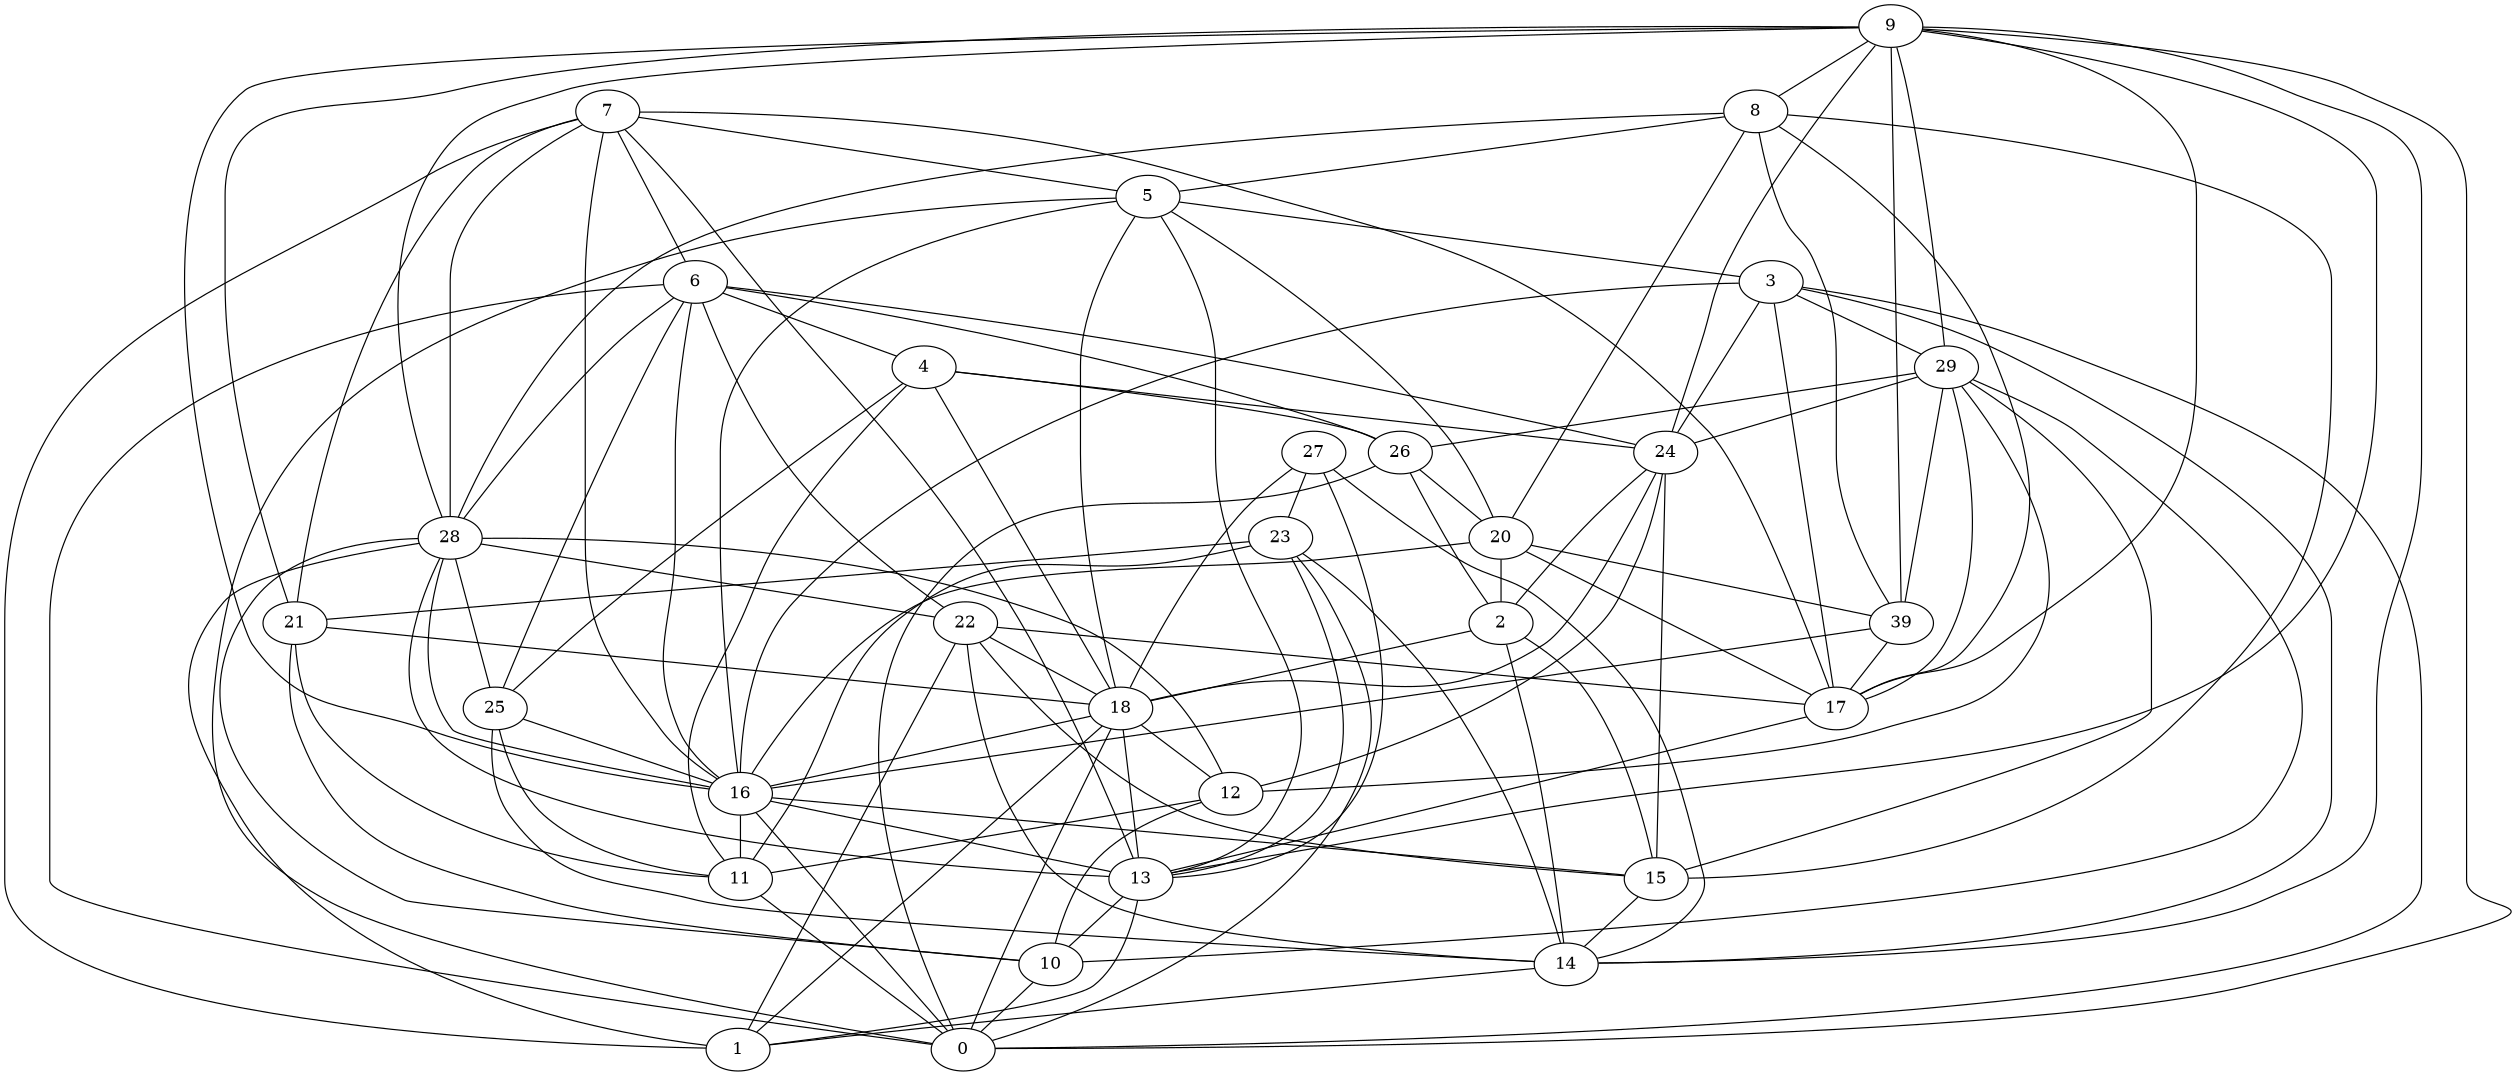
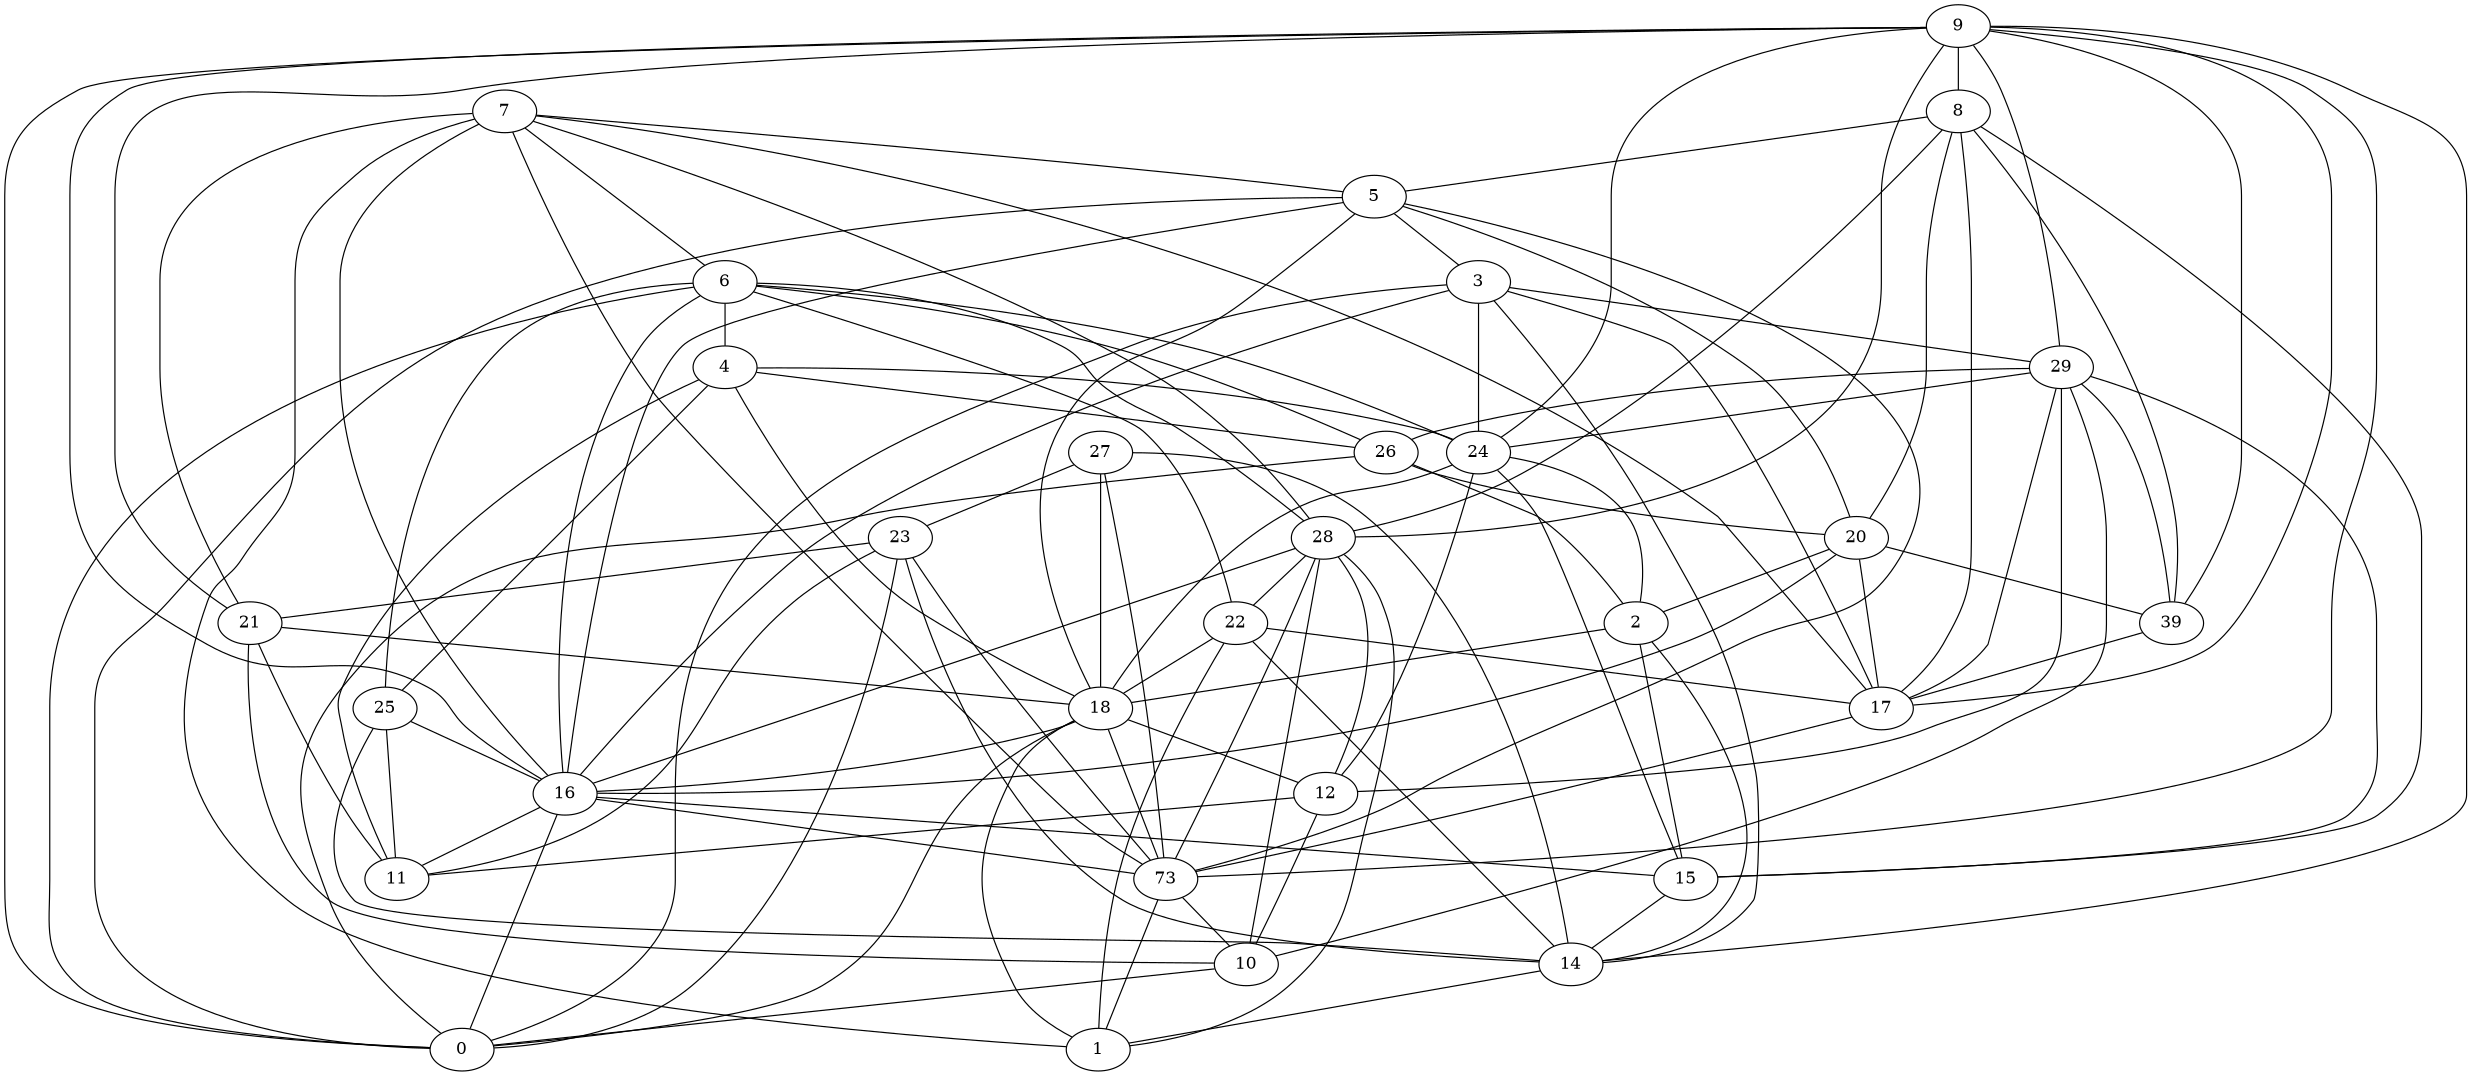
edge "28" -- "25": removed
edge "39" -- "16": removed
edge "22" -- "15": removed
node "13": label "13" -> "73"
edge "11" -- "0": removed
